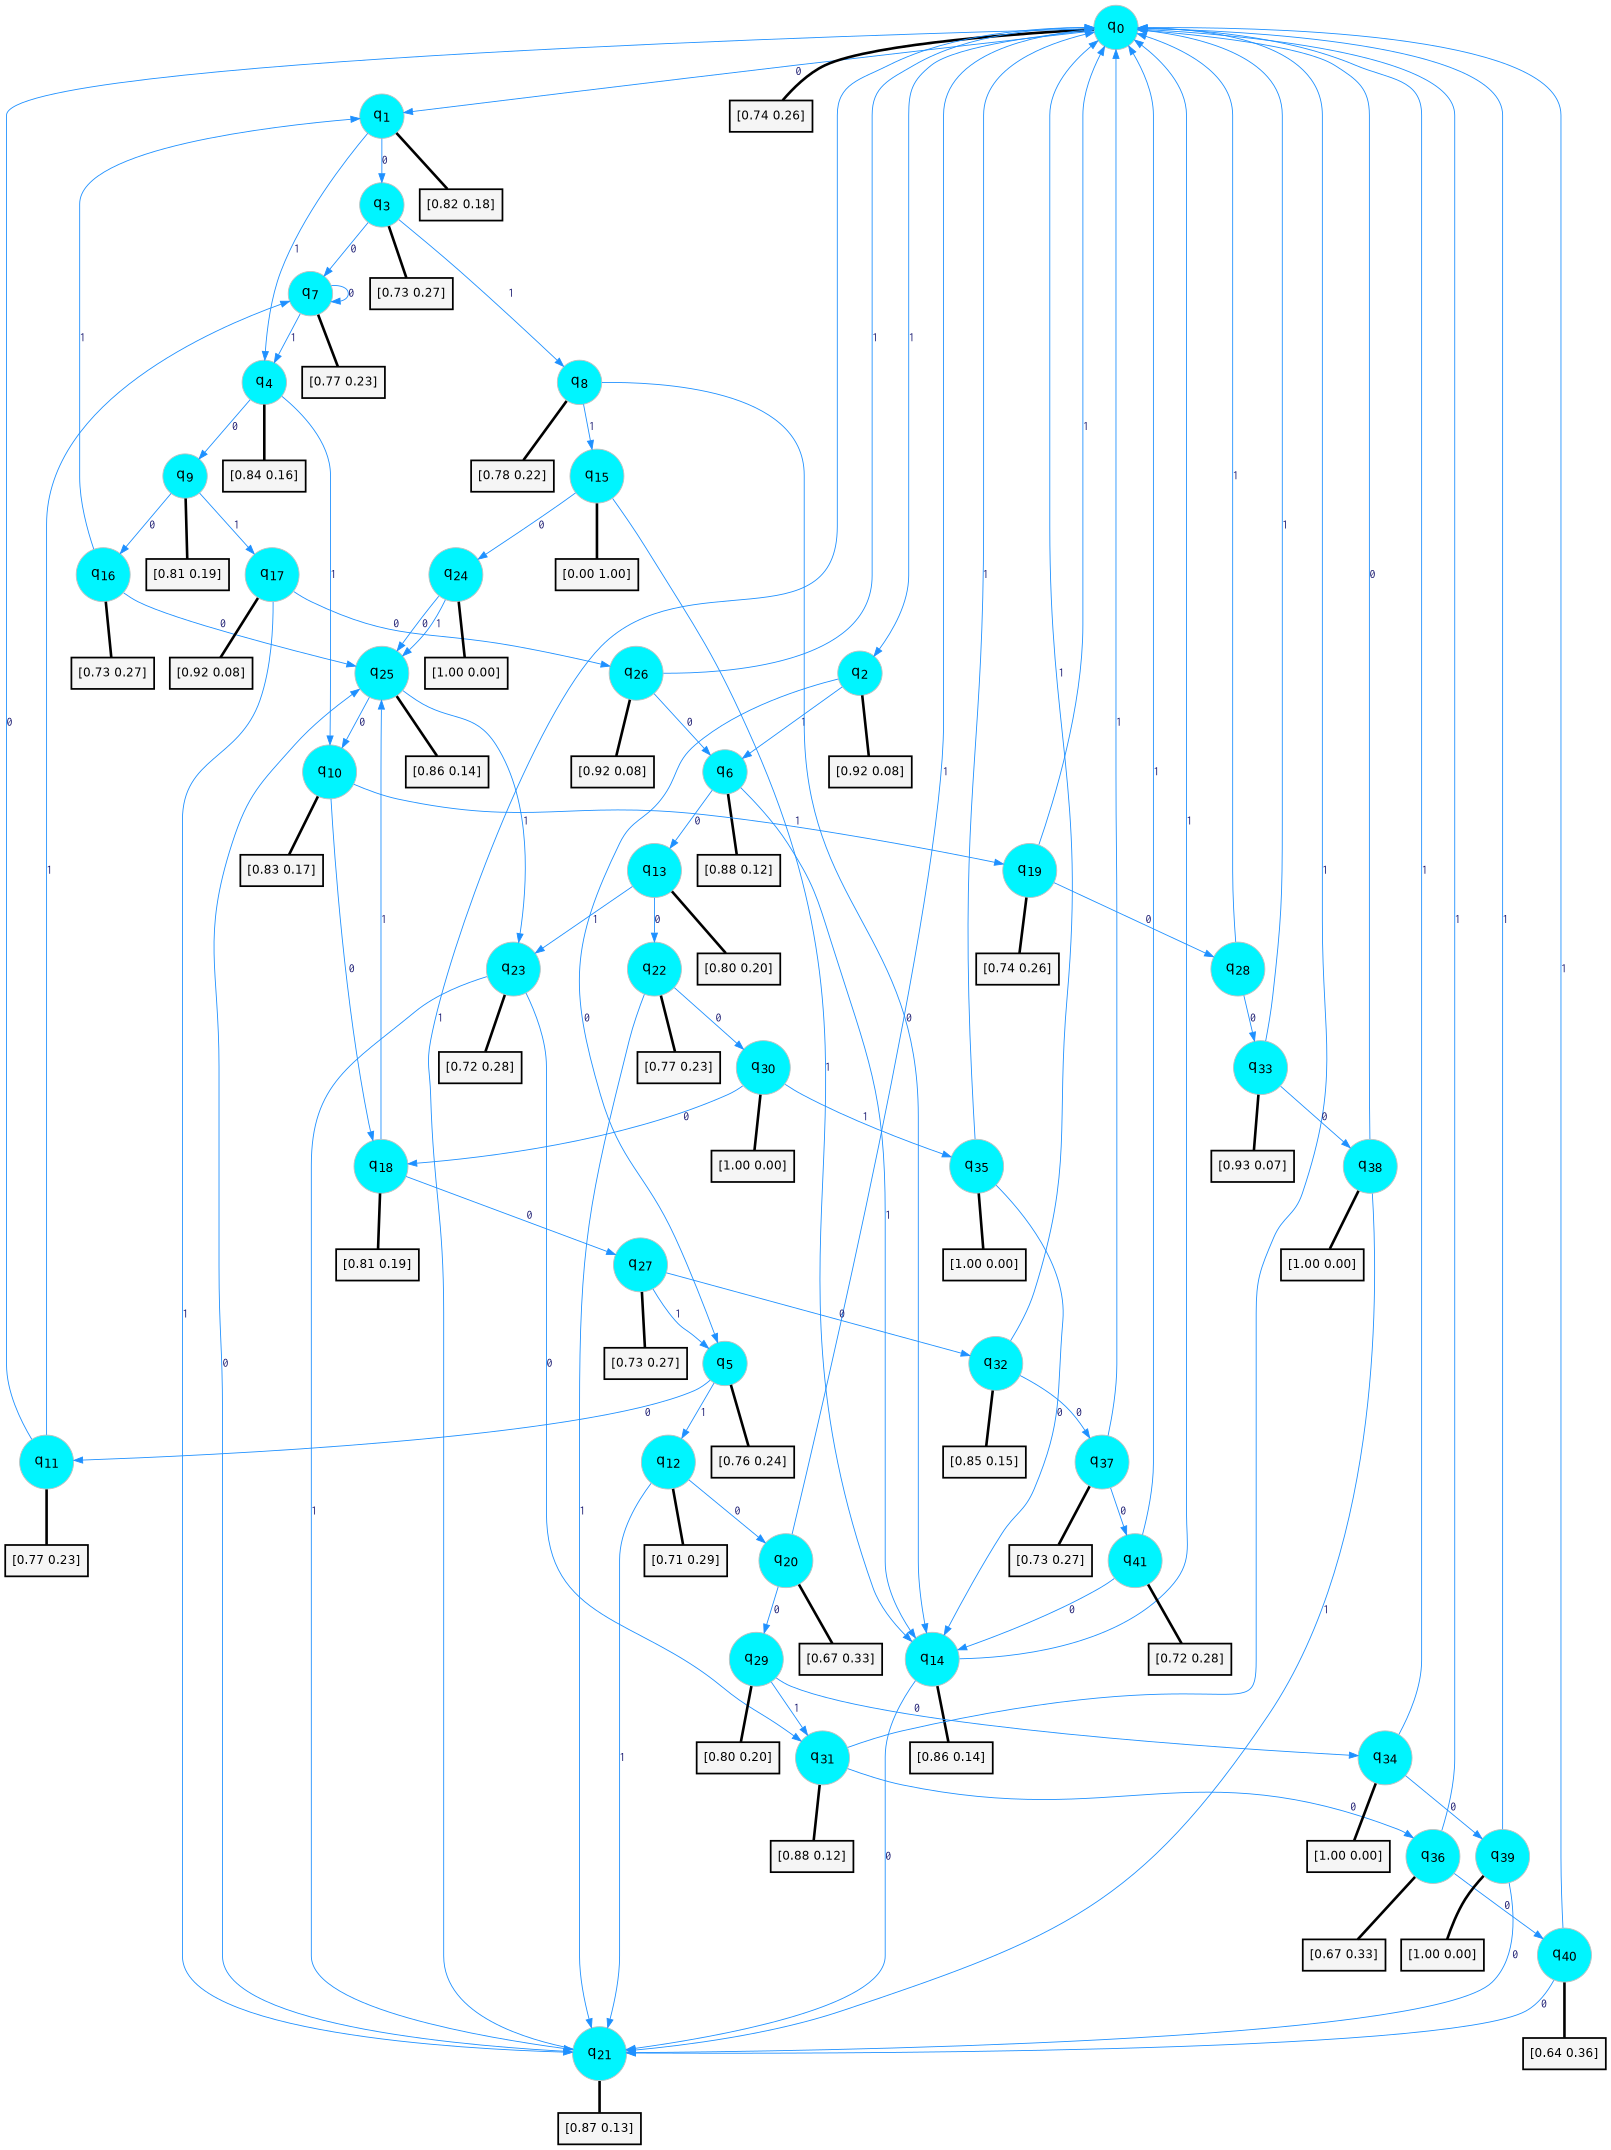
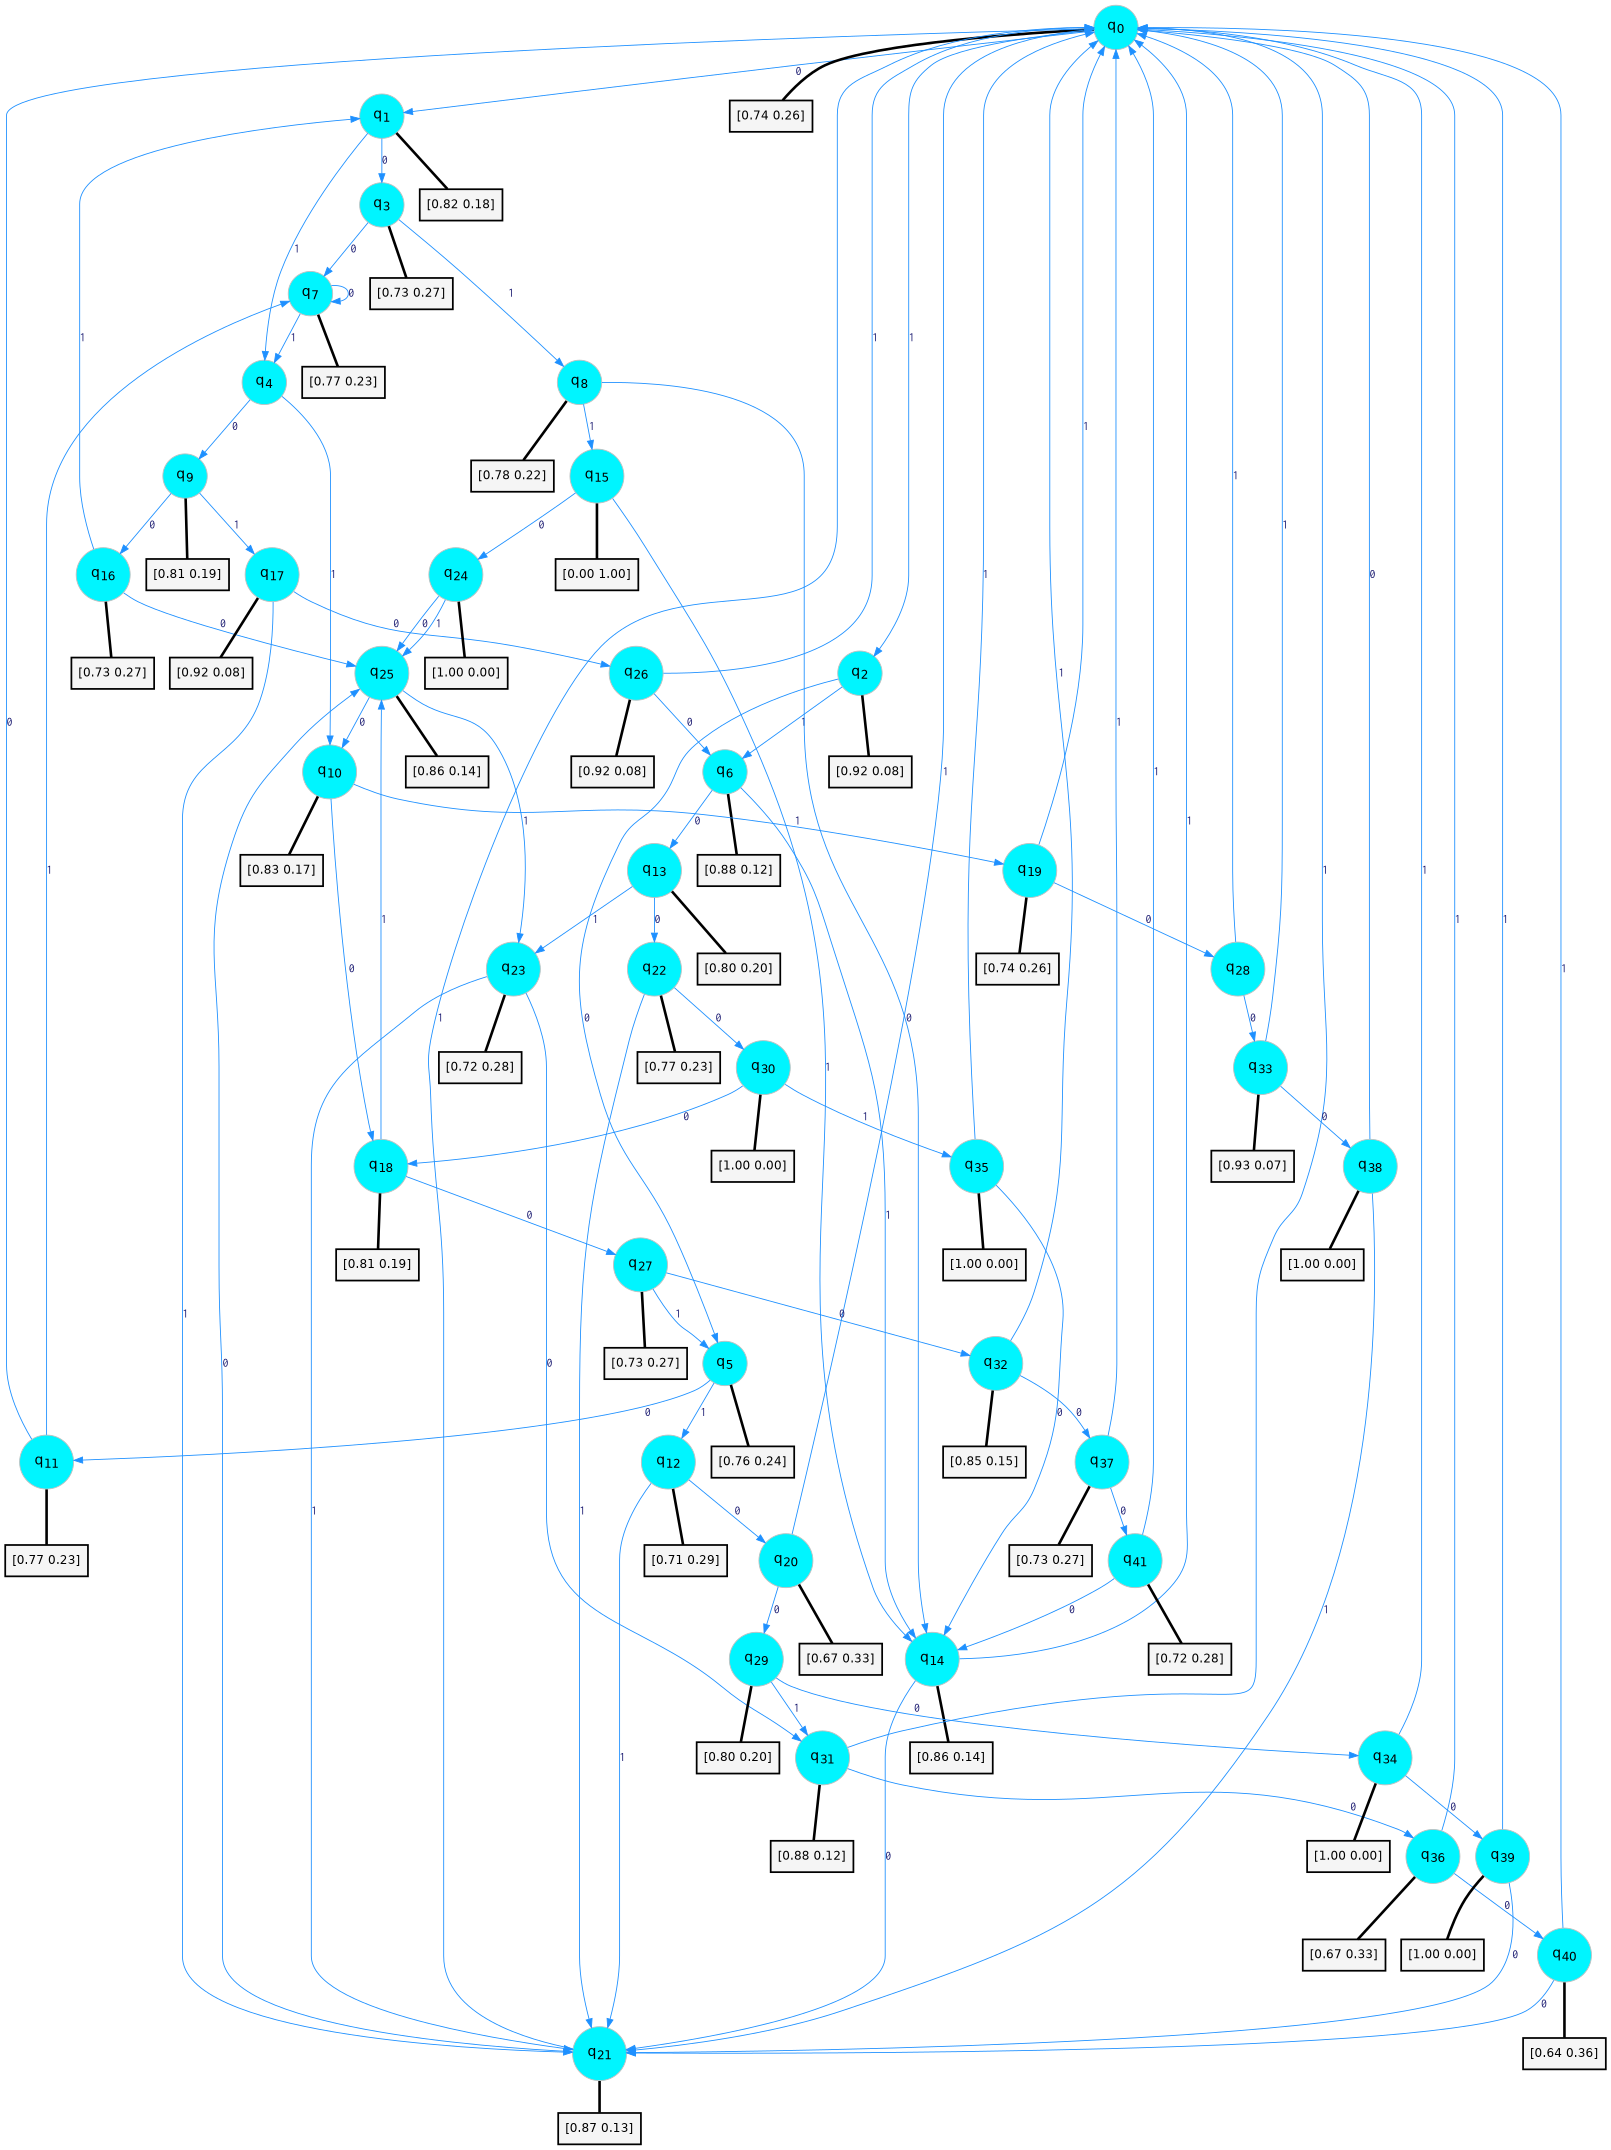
node "[0.84 0.16]": removed
